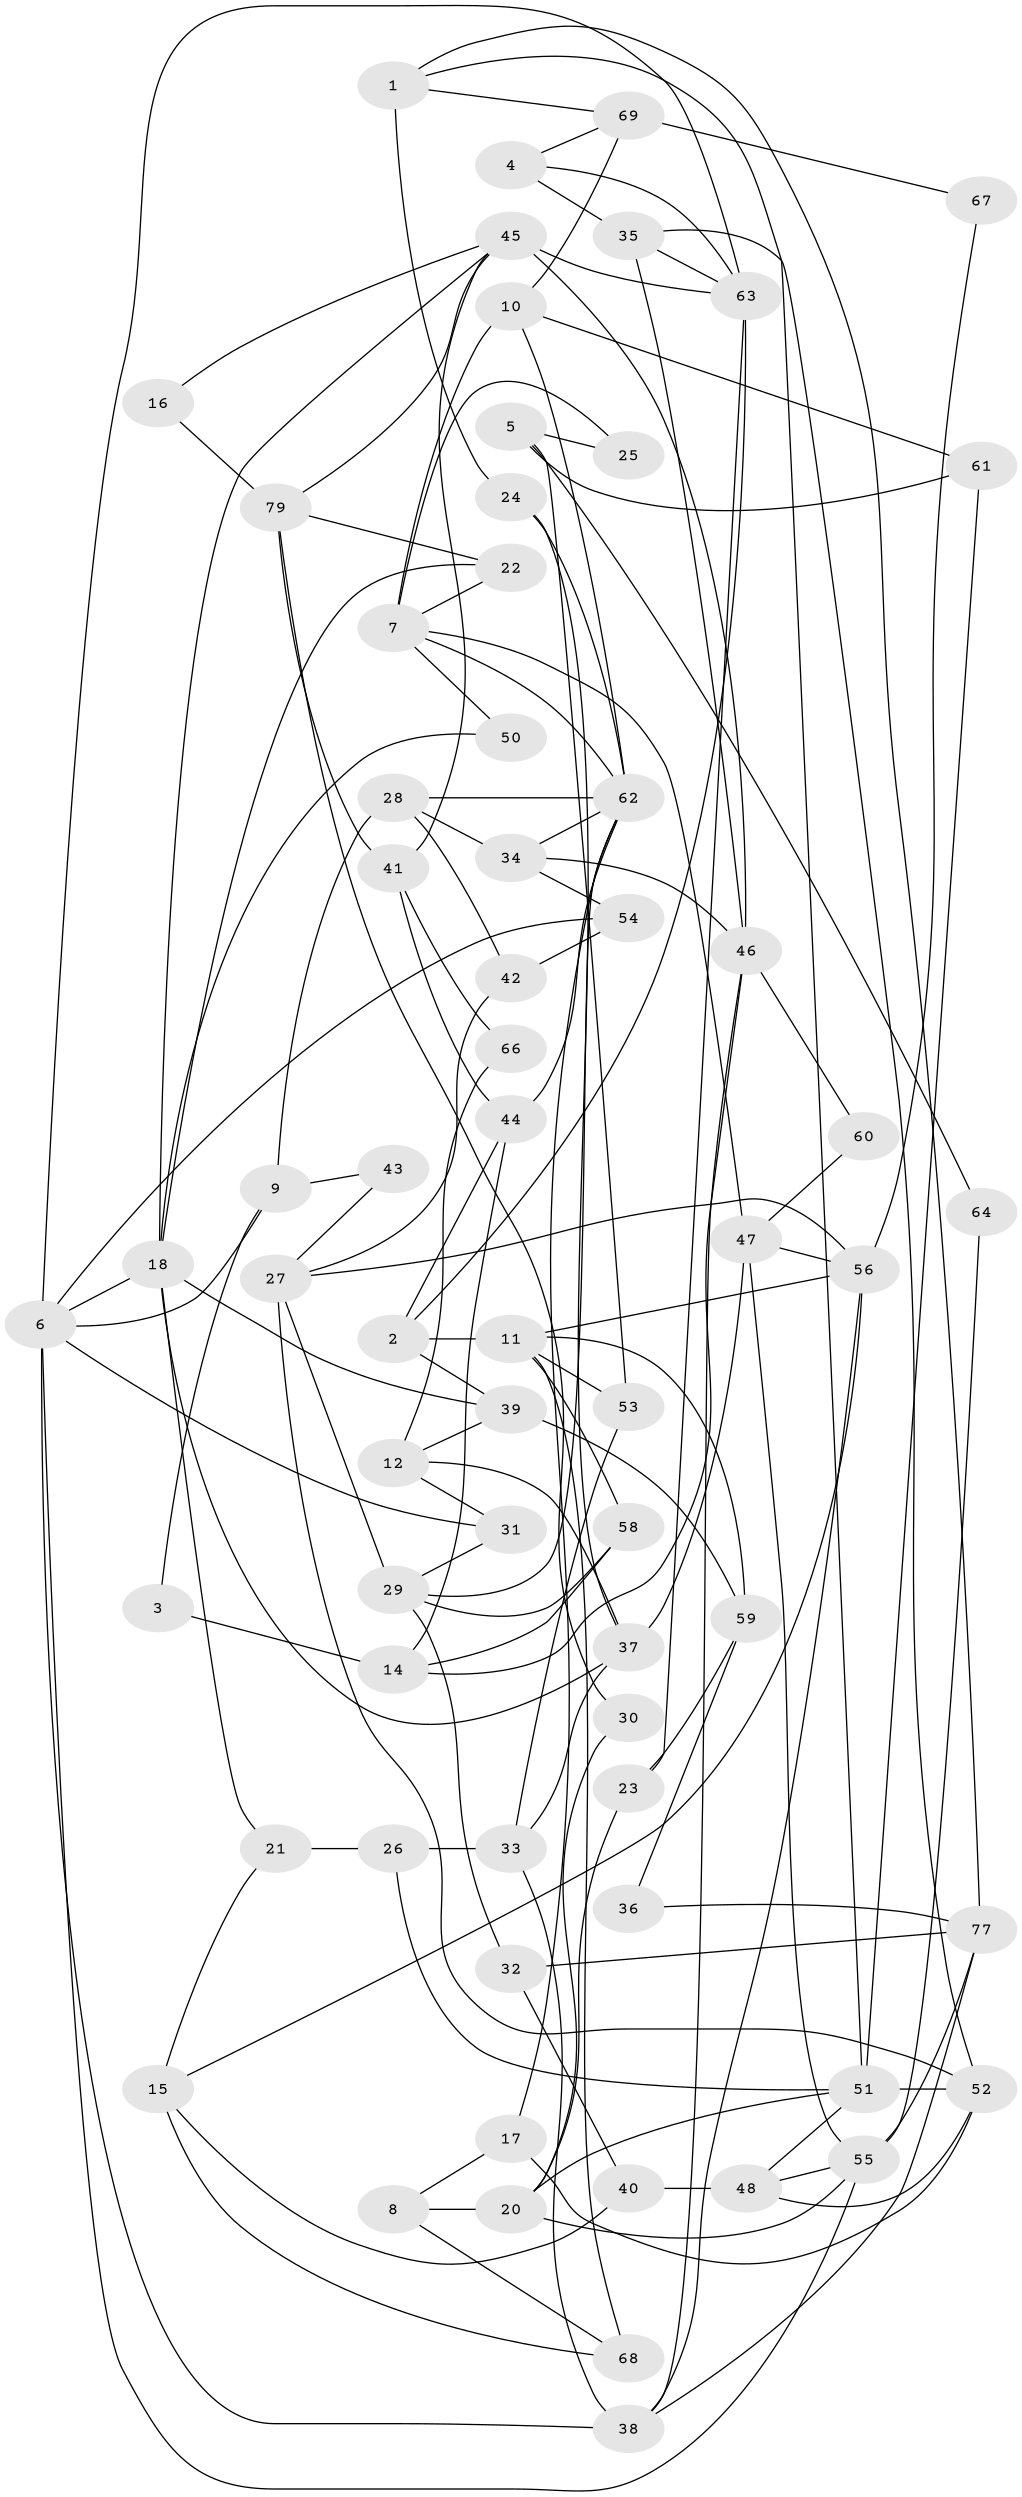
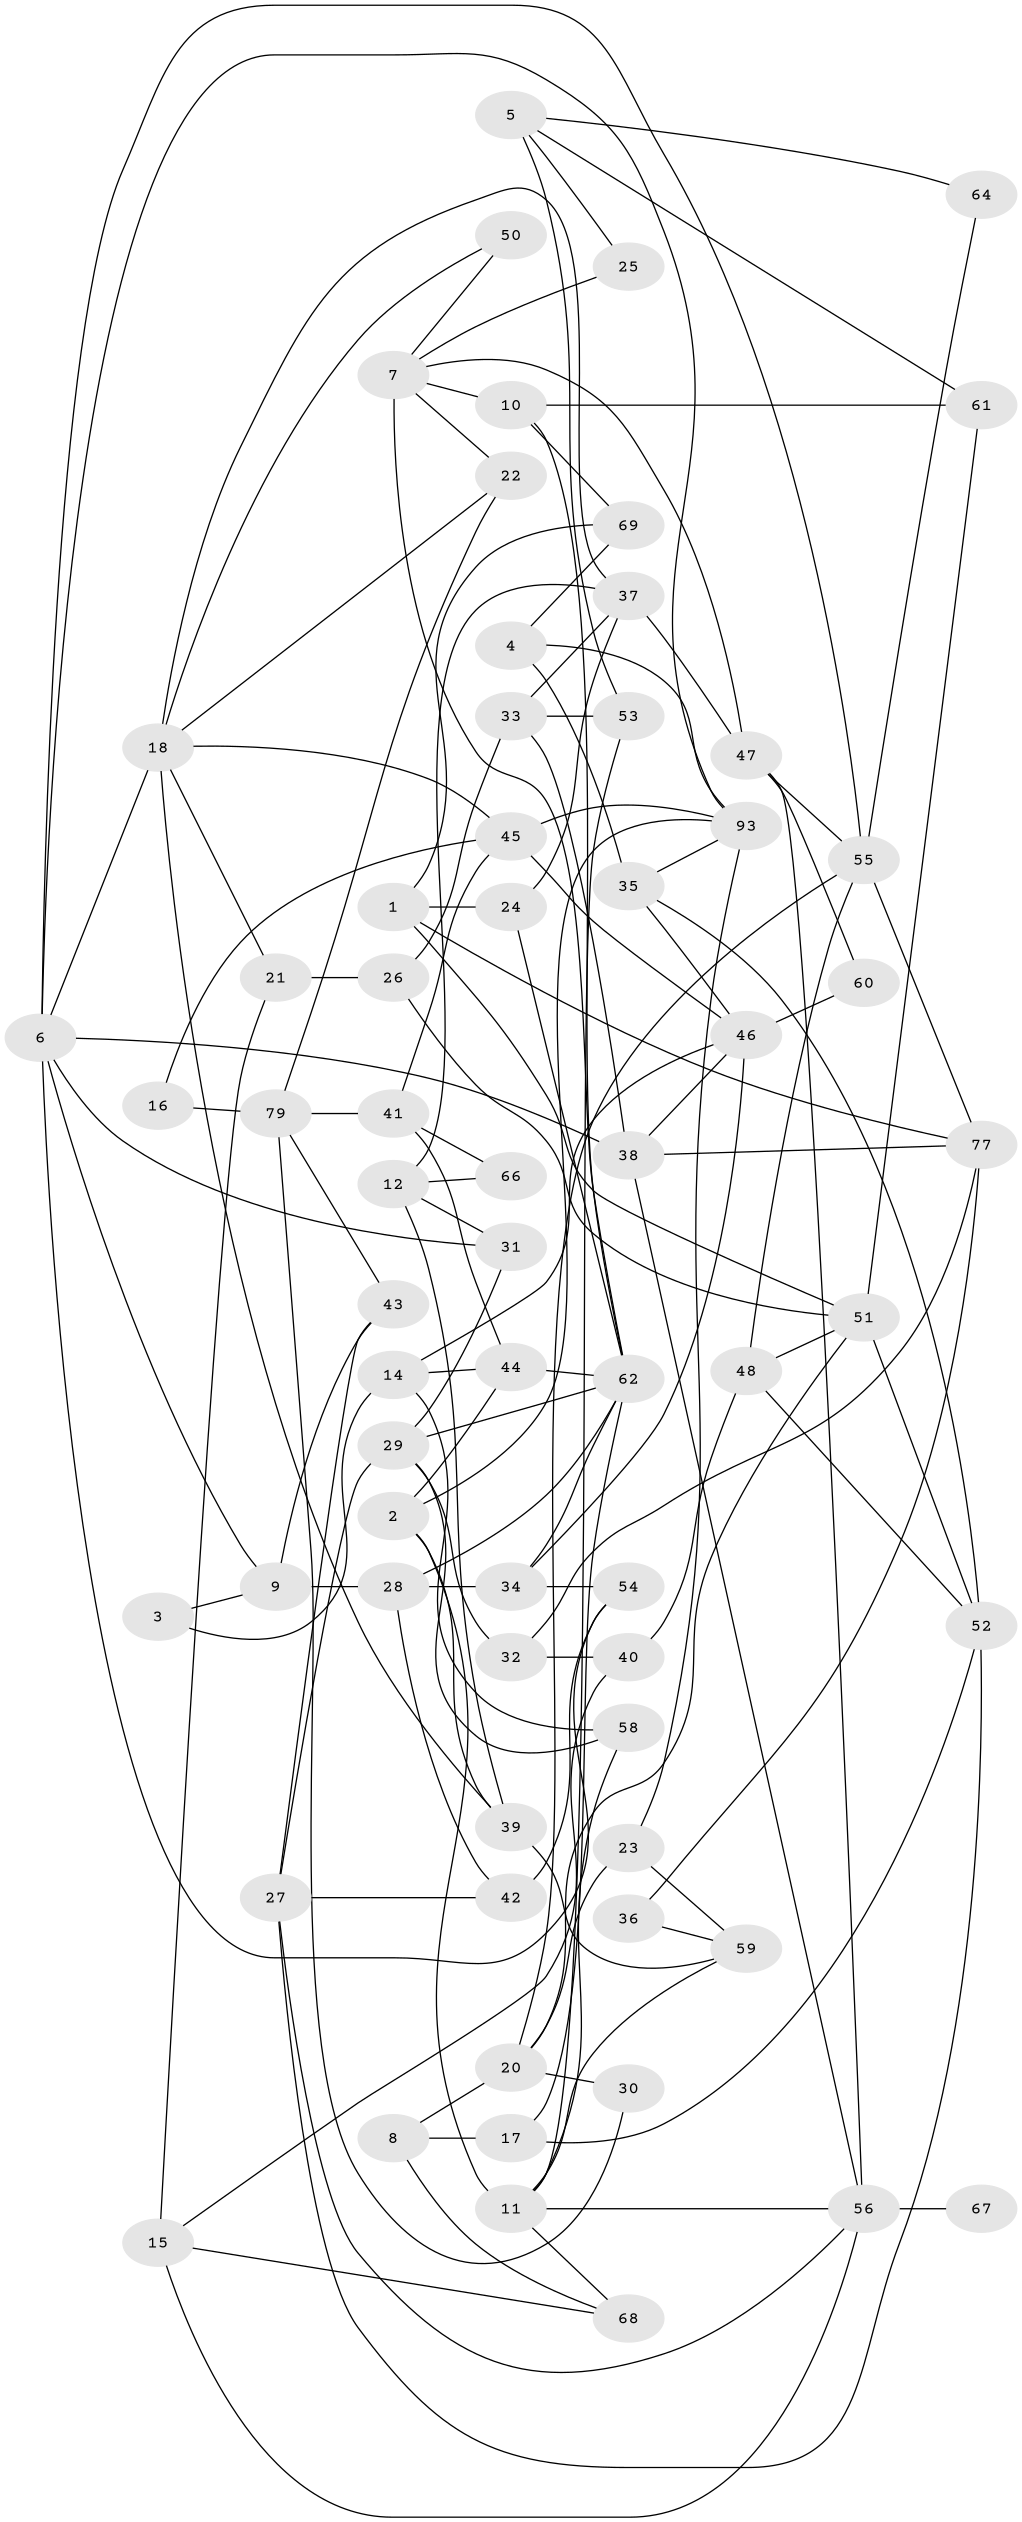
edge "69" -- "67": removed
node "63": label "63" -> "93"
edge "45" -- "79": now "43" -- "79"
